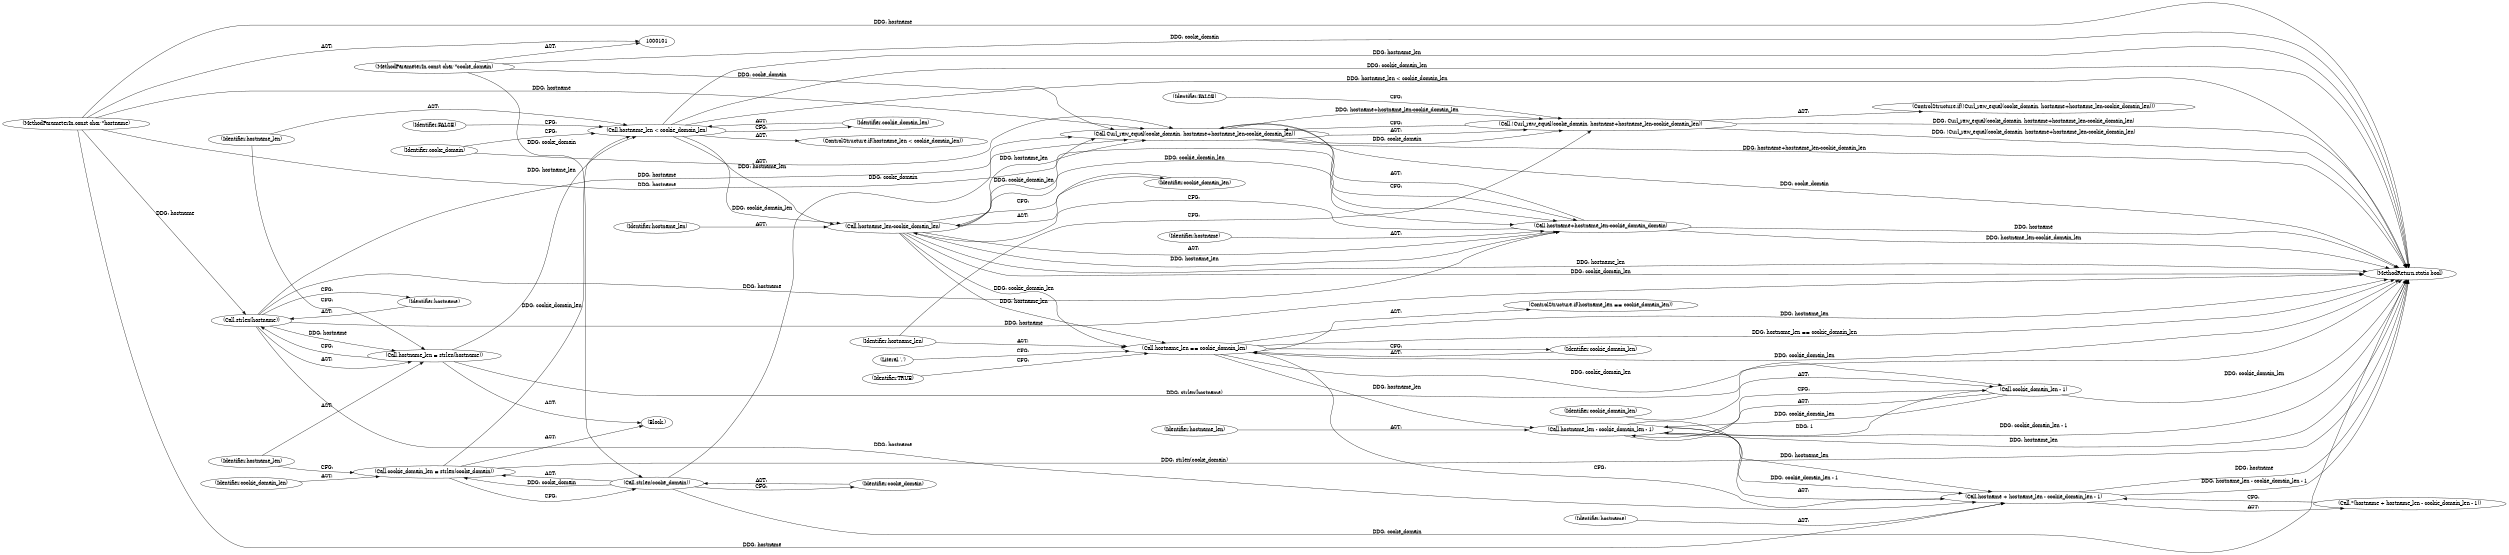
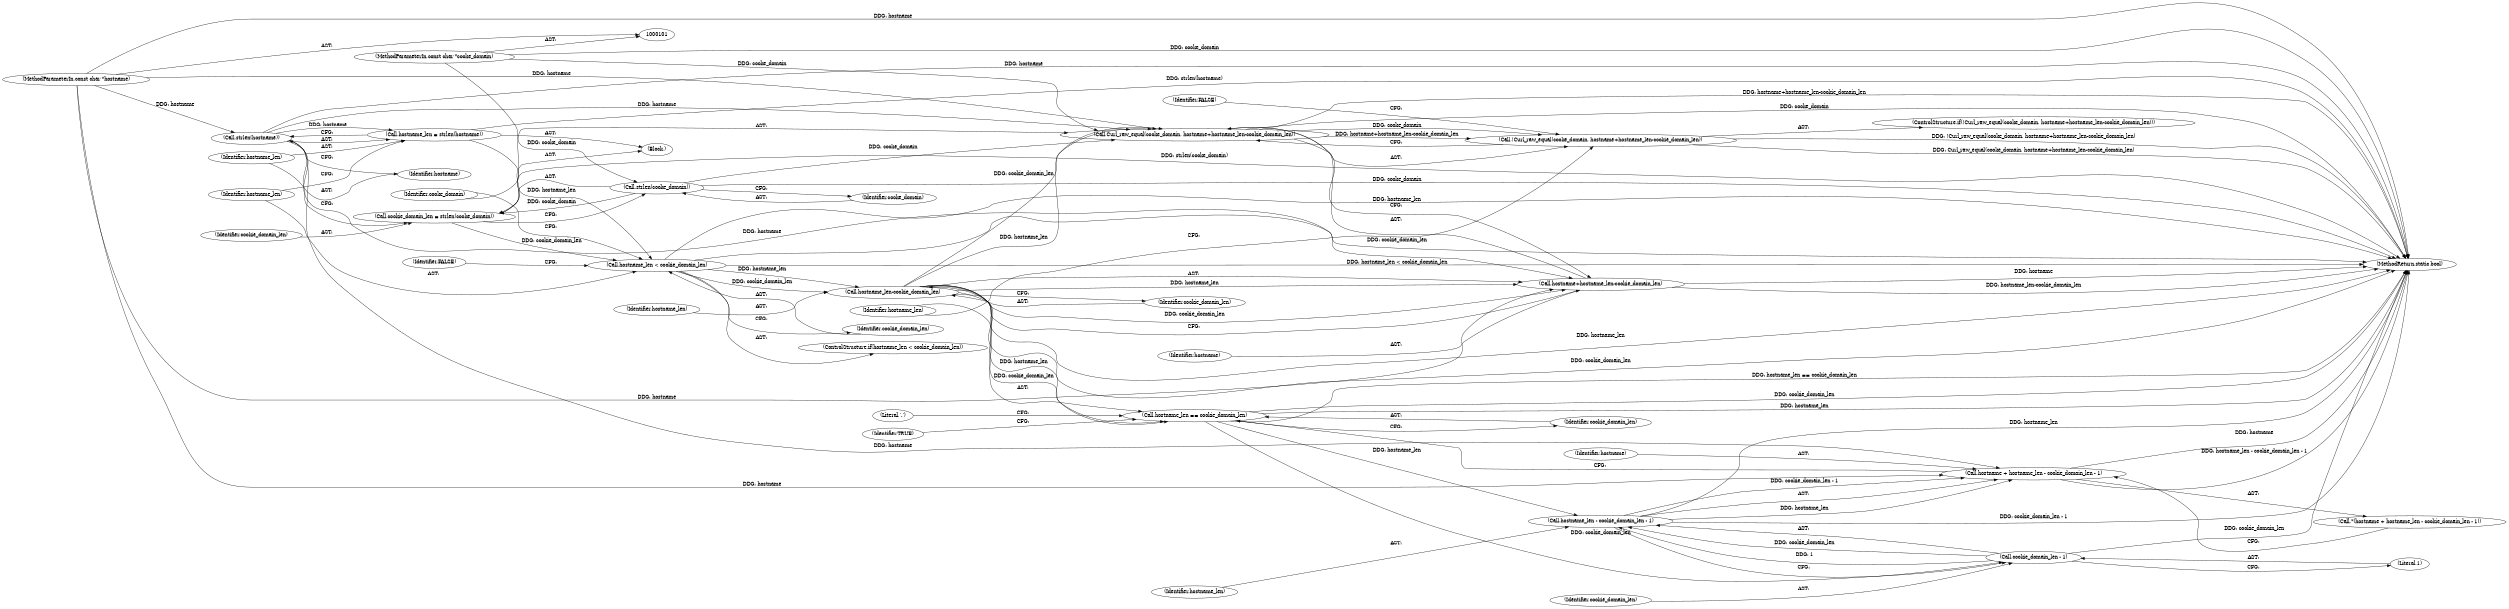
node "(Call,hostname+hostname_len-cookie_domain_domain)": label "(Call,hostname+hostname_len-cookie_domain_domain)" -> "(Call,hostname+hostname_len-cookie_domain_len)"
node "(ControlStructure,if(hostname_len == cookie_domain_len))": removed
node "(Literal,1)": added
